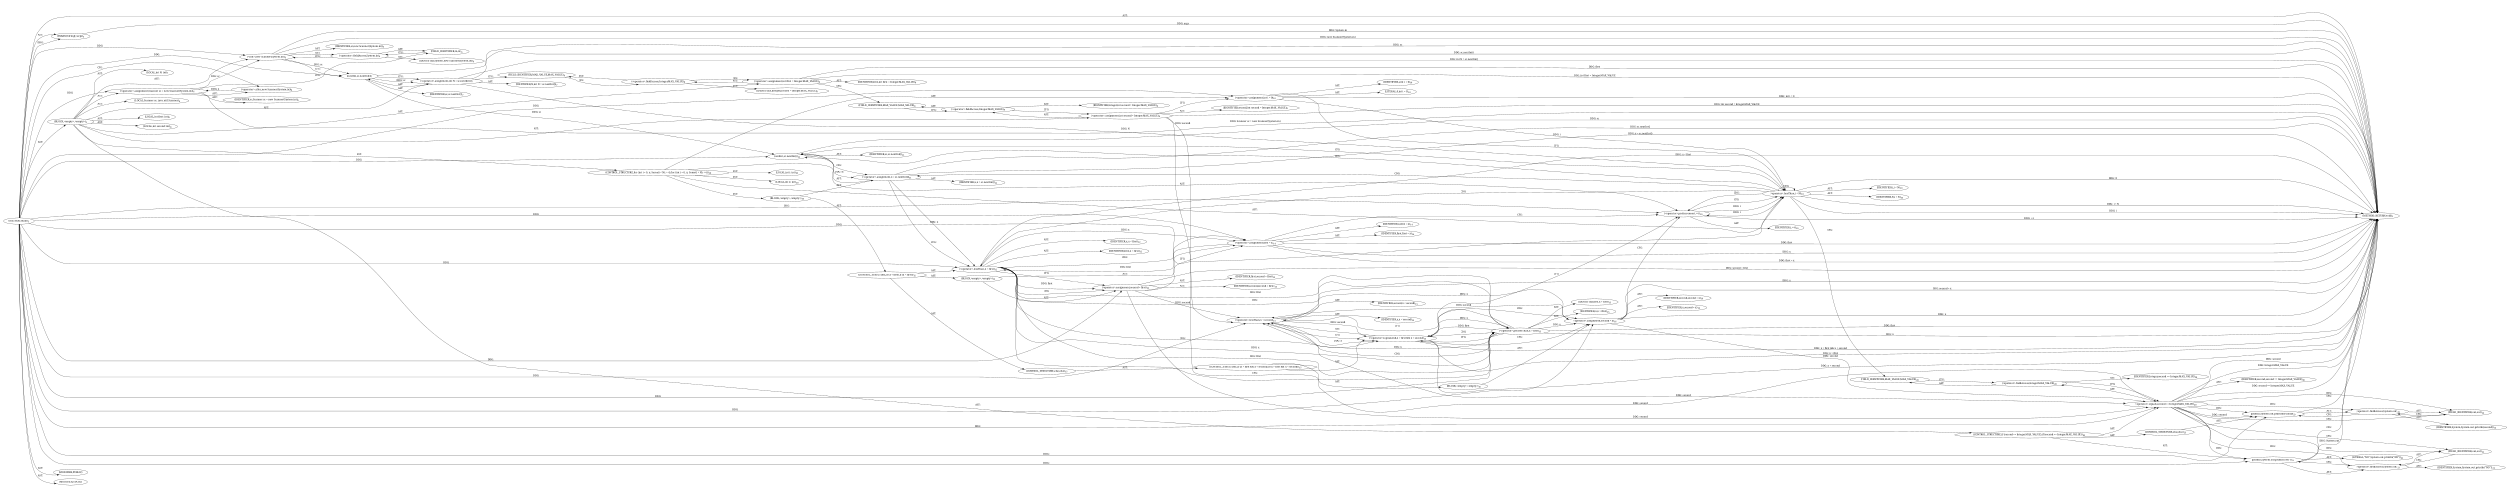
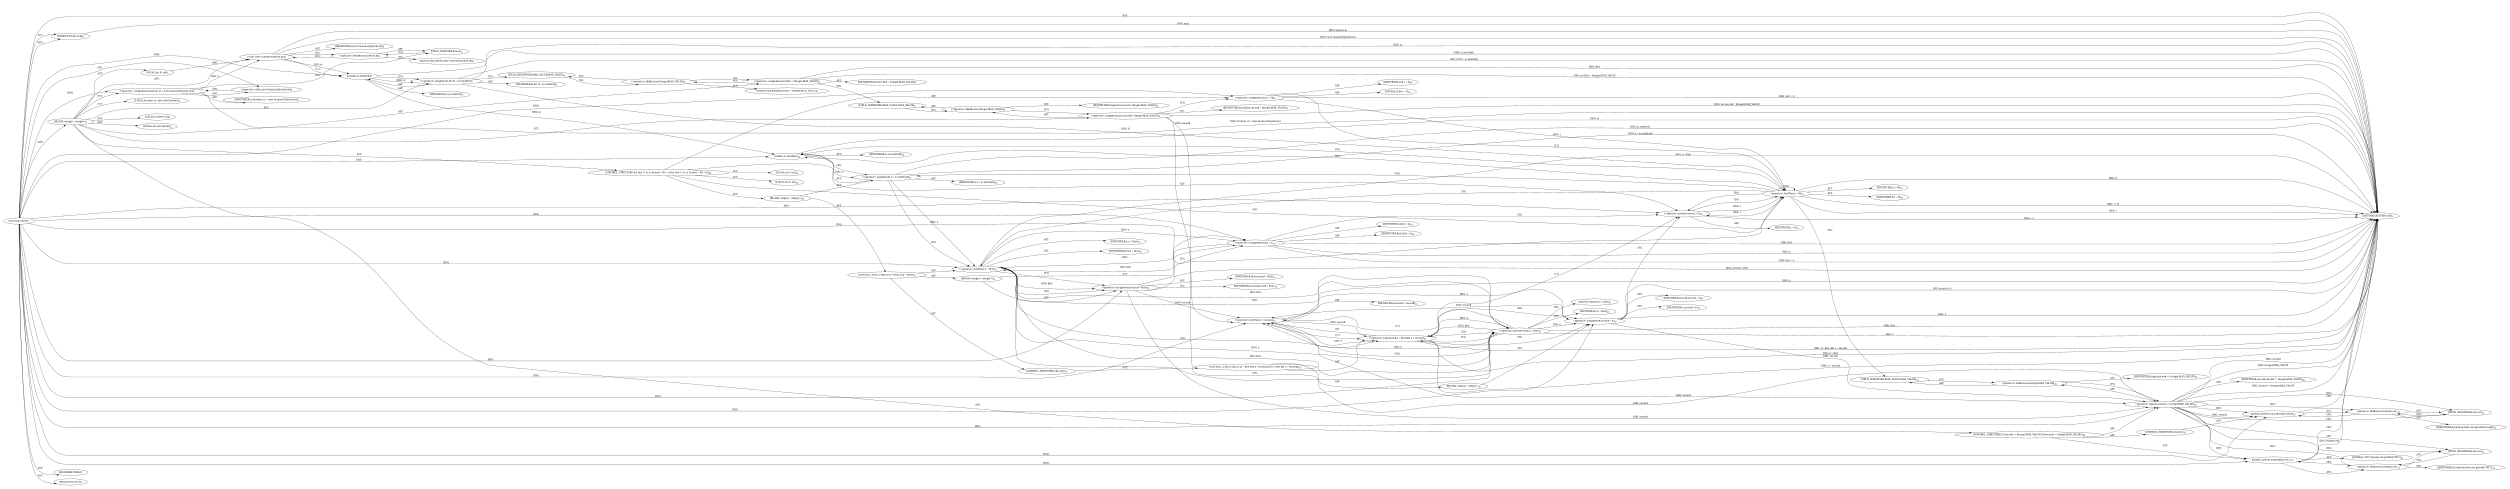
edge "(METHOD,main)" -> "(<init>,new Scanner(System.in))": now "(LOCAL,int N: int)" -> "(<init>,new Scanner(System.in))"
edge "(<operator>.alloc,new Scanner(System.in))" -> "(<operator>.assignment,Scanner sc = new Scanner(System.in))": label "DDG: x" -> "CFG: "
node "(IDENTIFIER,x,x < second)": removed
